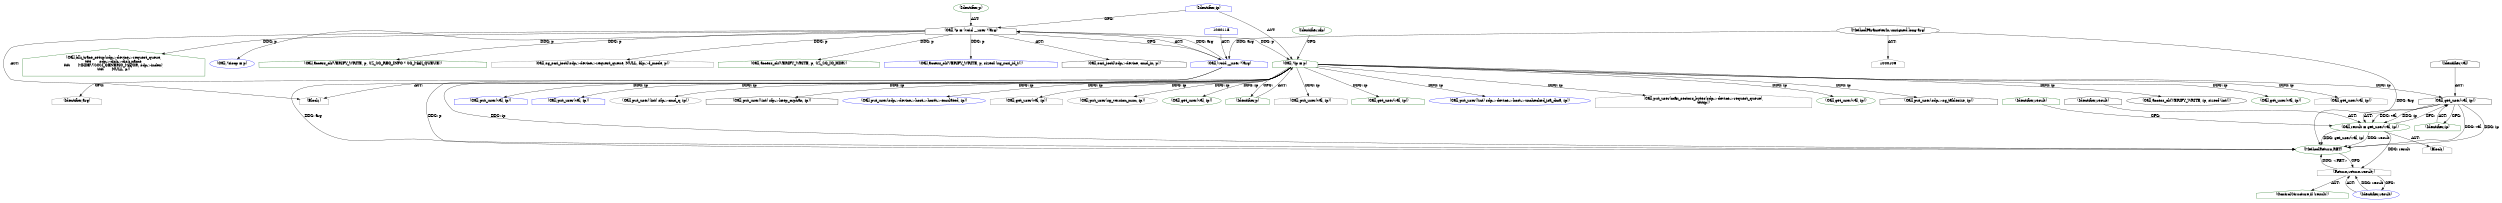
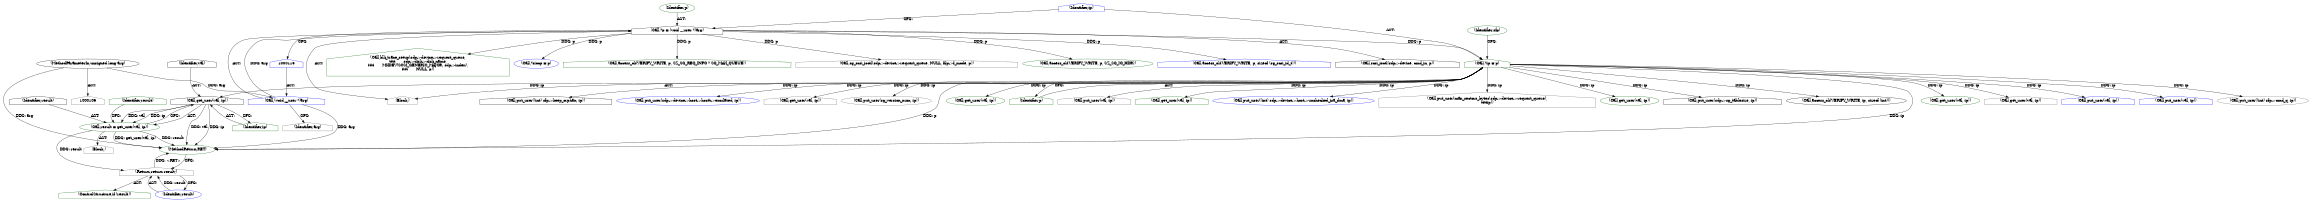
edge "(Call,*p = (void __user *)arg)" -> "(Call,(void __user *)arg)": now "(Call,*p = (void __user *)arg)" -> "1000115"
node "(Call,access_ok(VERIFY_WRITE, p, SZ_SG_IO_HDR))": shape house -> ellipse
